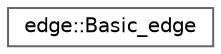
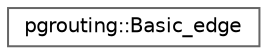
node "edge::Basic_edge": label "edge::Basic_edge" -> "pgrouting::Basic_edge"
